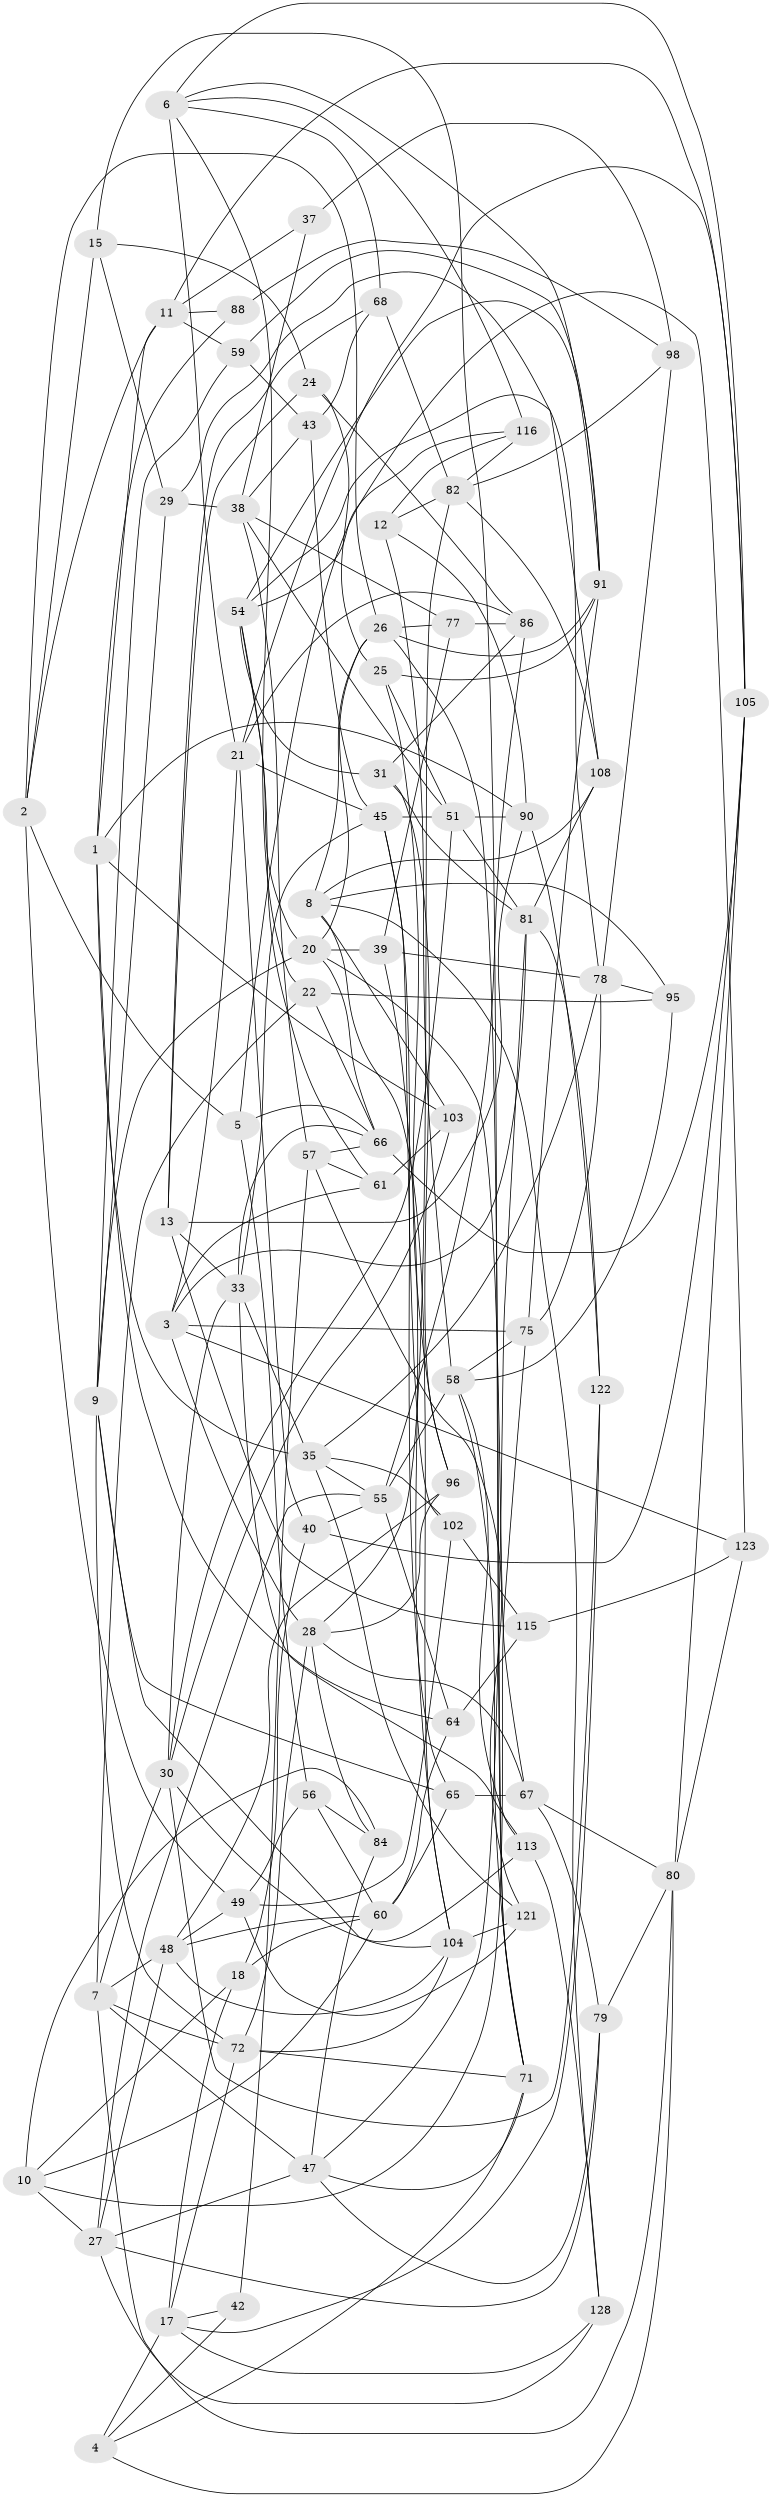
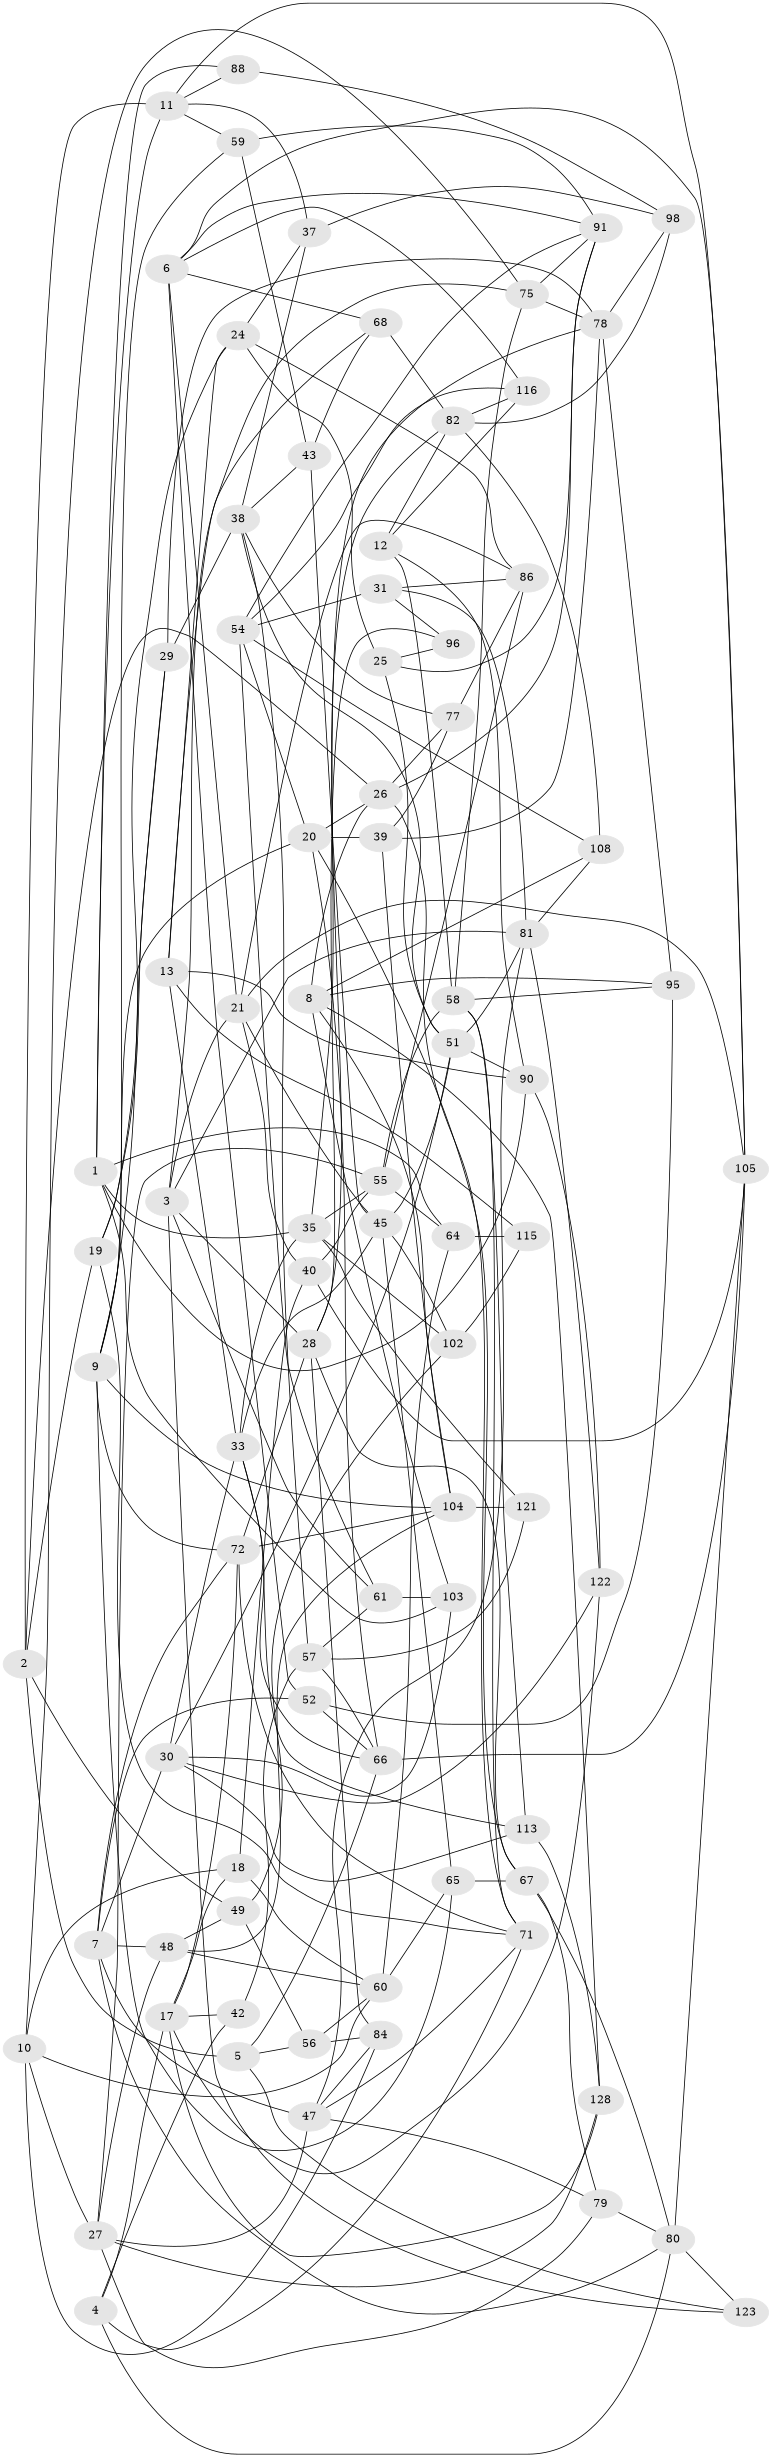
node "15": label "15" -> "19"
edge "37" -- "24": added
node "22": label "22" -> "52"
edge "123" -- "115": removed
edge "96" -- "48": removed
edge "49" -- "121": removed
